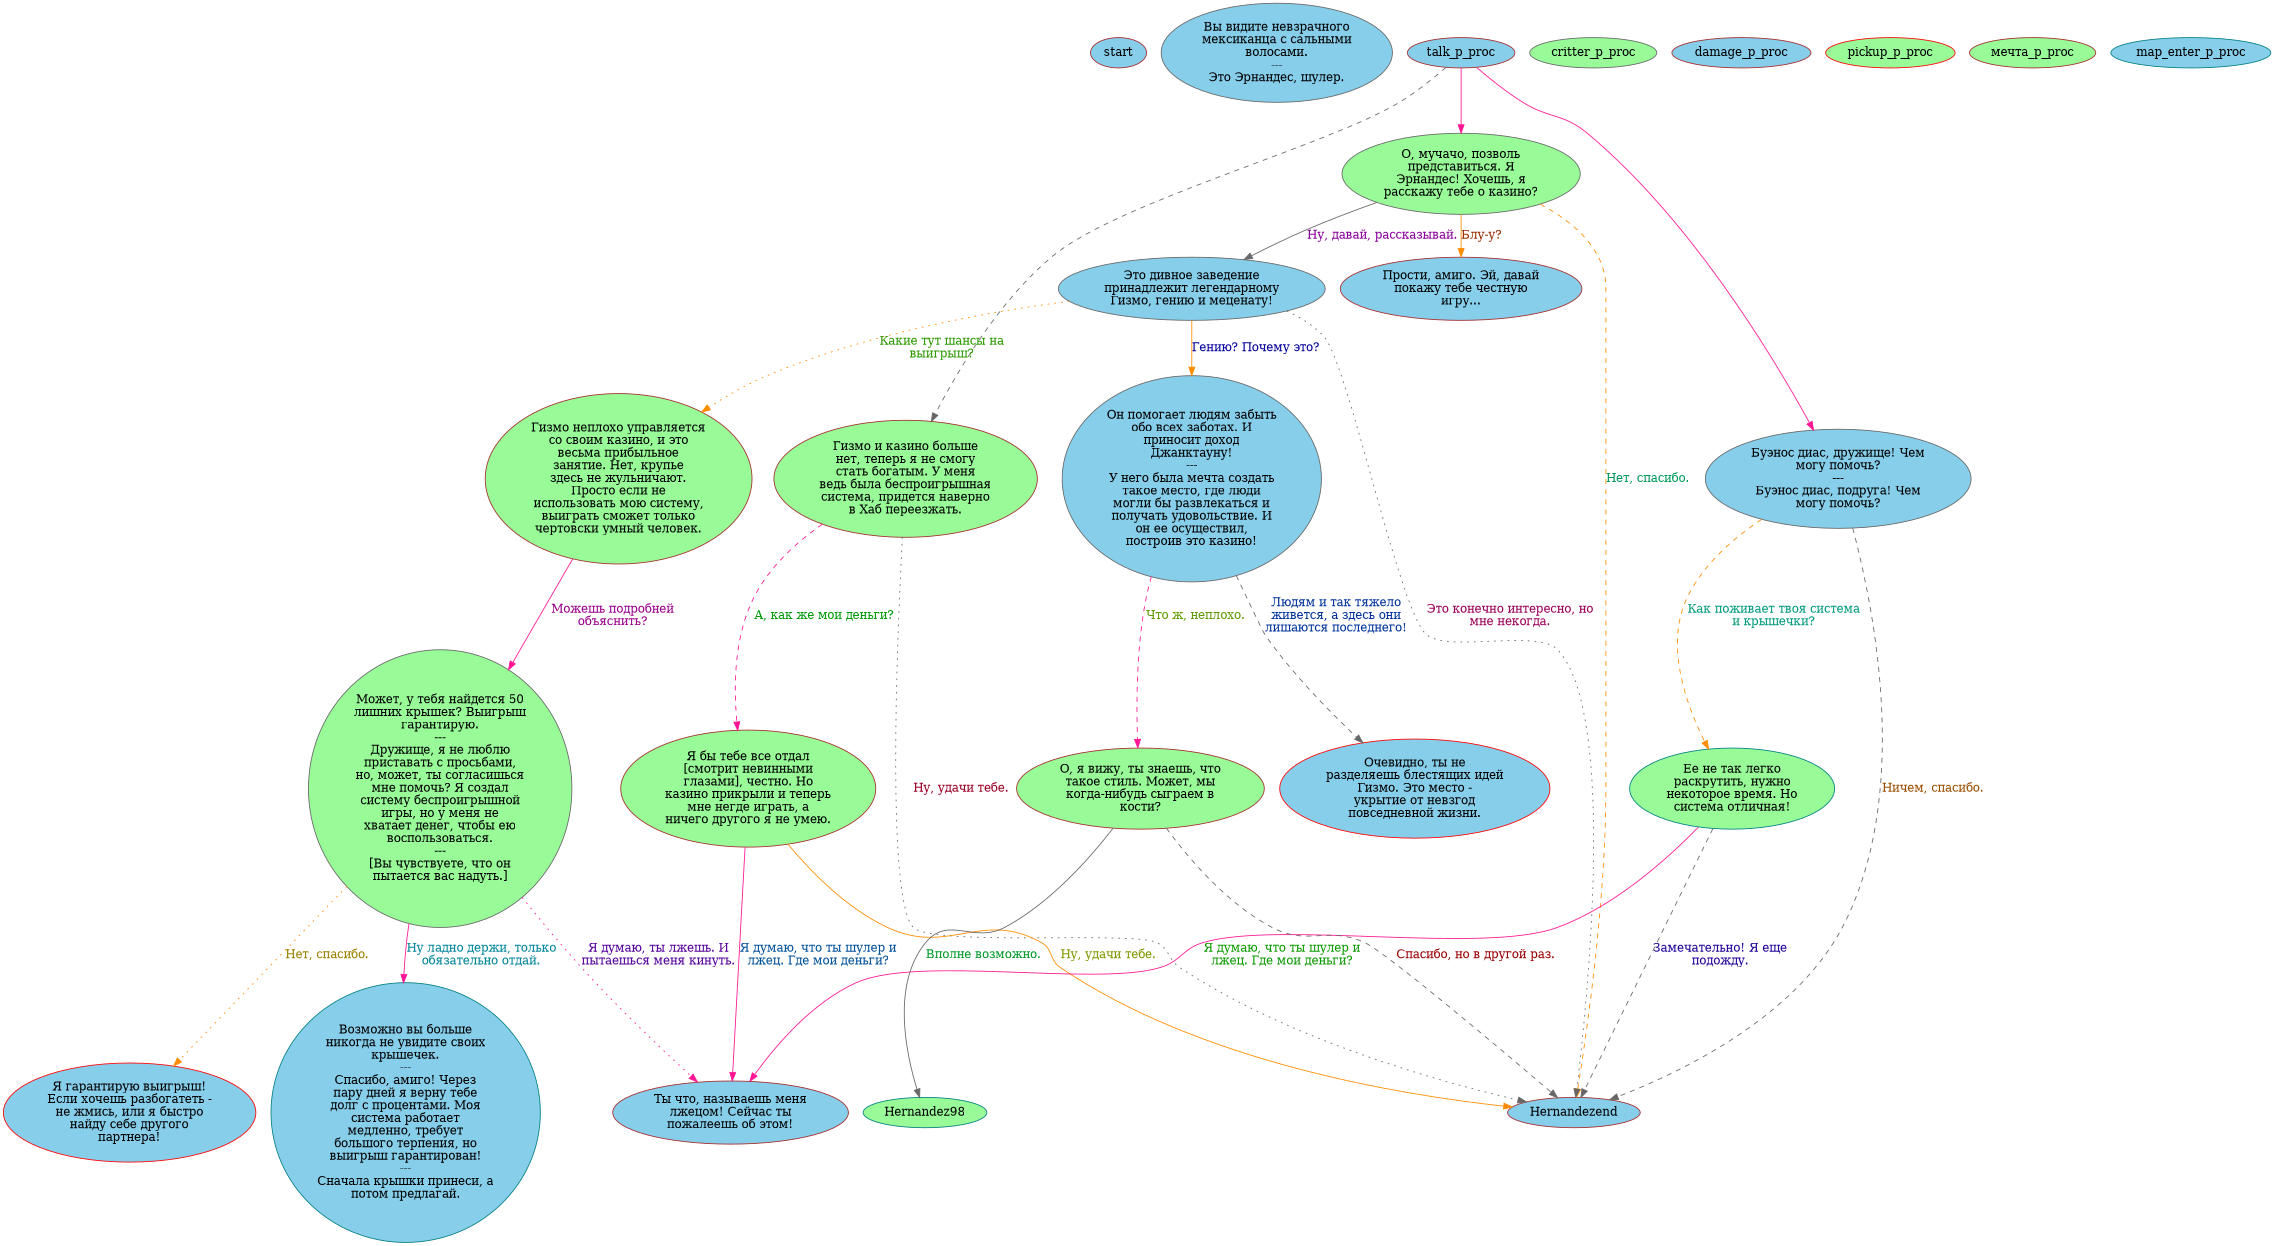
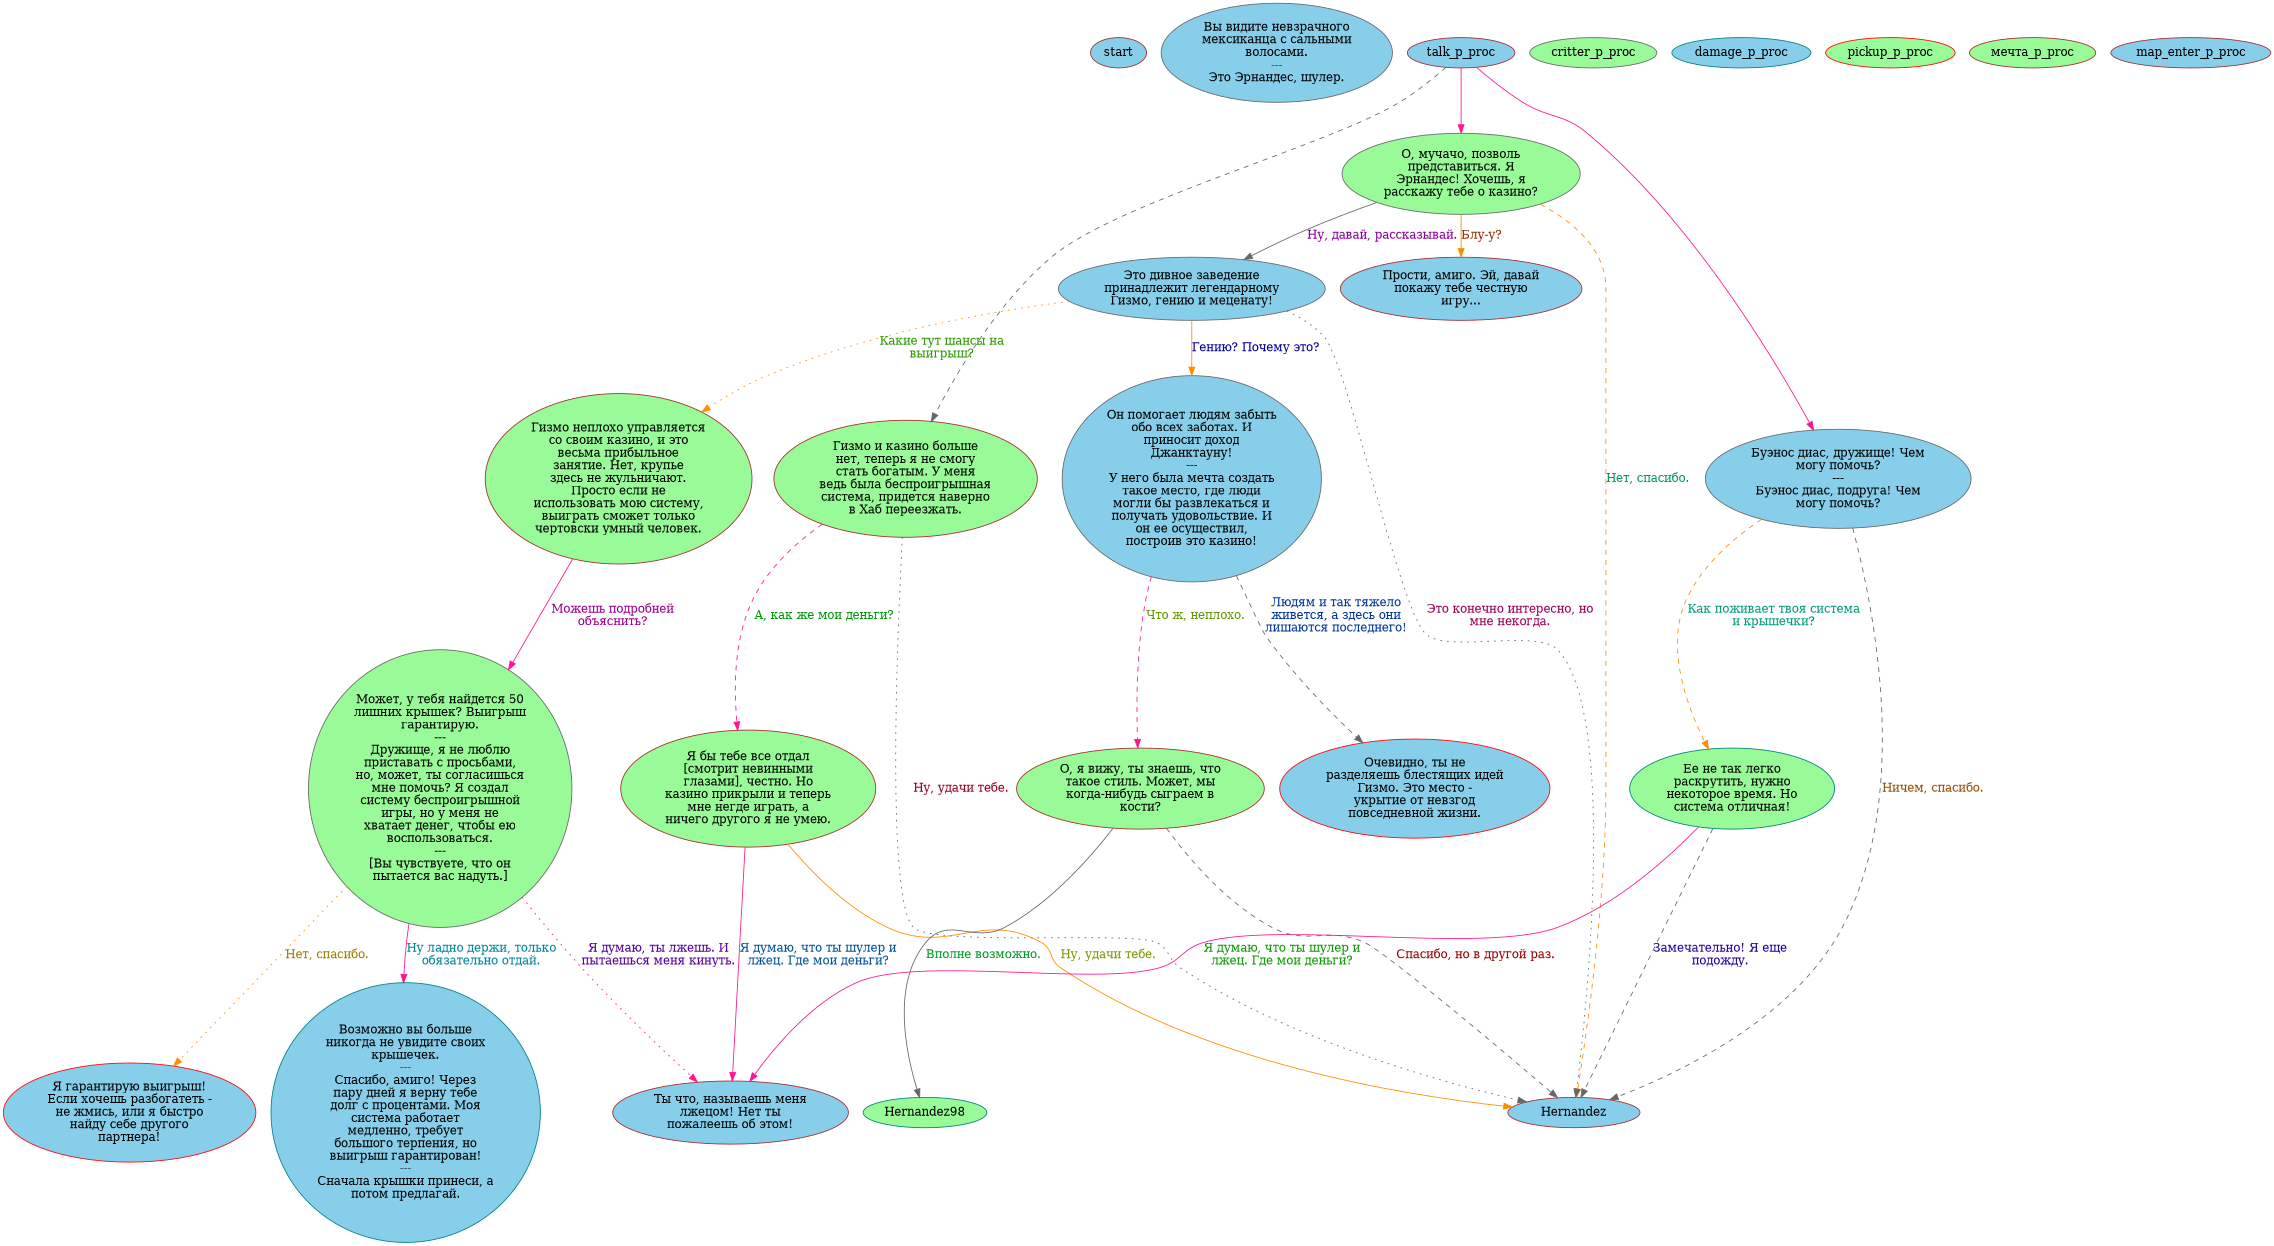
node "damage_p_proc": color brown -> teal
node "map_enter_p_proc": color teal -> brown
node "Ты что, называешь меня лжецом! Сейчас ты пожалеешь об этом!": label "Ты что, называешь меня лжецом! Сейчас ты пожалеешь об этом!" -> "Ты что, называешь меня лжецом! Нет ты пожалеешь об этом!"
node "Hernandezend": label "Hernandezend" -> "Hernandez"
